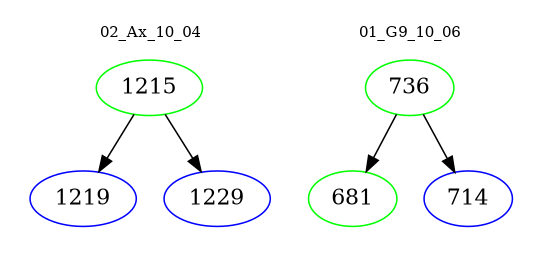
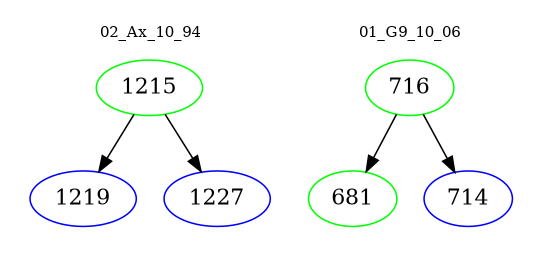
cluster "02_Ax_10_04": label "02_Ax_10_04" -> "02_Ax_10_94"
node "736": label "736" -> "716"
node "1229": label "1229" -> "1227"
